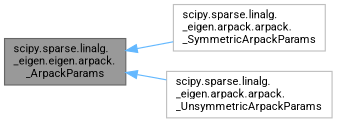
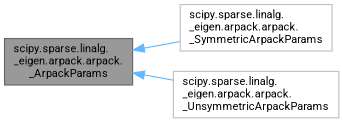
node "scipy.sparse.linalg. _eigen.eigen.arpack. _ArpackParams": label "scipy.sparse.linalg. _eigen.eigen.arpack. _ArpackParams" -> "scipy.sparse.linalg. _eigen.arpack.arpack. _ArpackParams"
